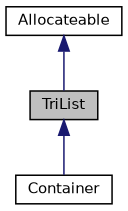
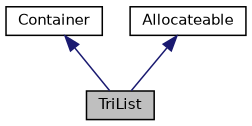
edge "Container" -> "TriList": reversed
